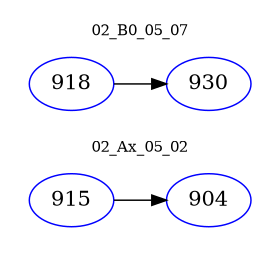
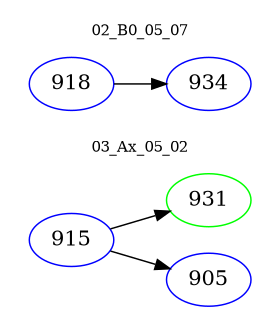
node "930": label "930" -> "934"
cluster "02_Ax_05_02": label "02_Ax_05_02" -> "03_Ax_05_02"
node "931": added
node "904": label "904" -> "905"
